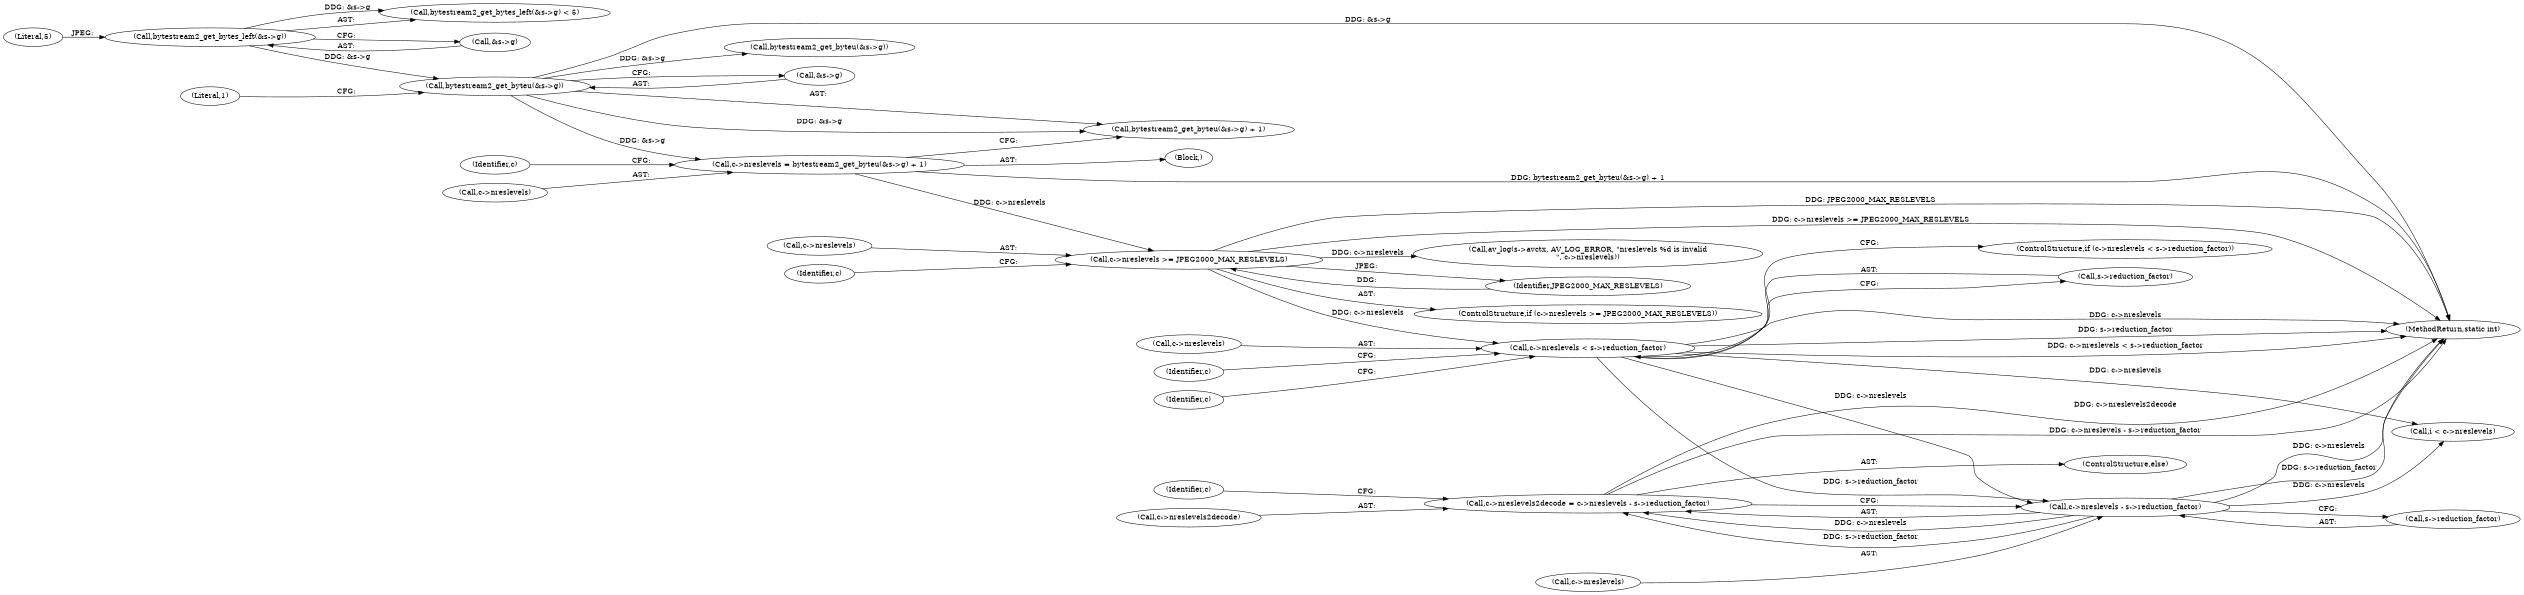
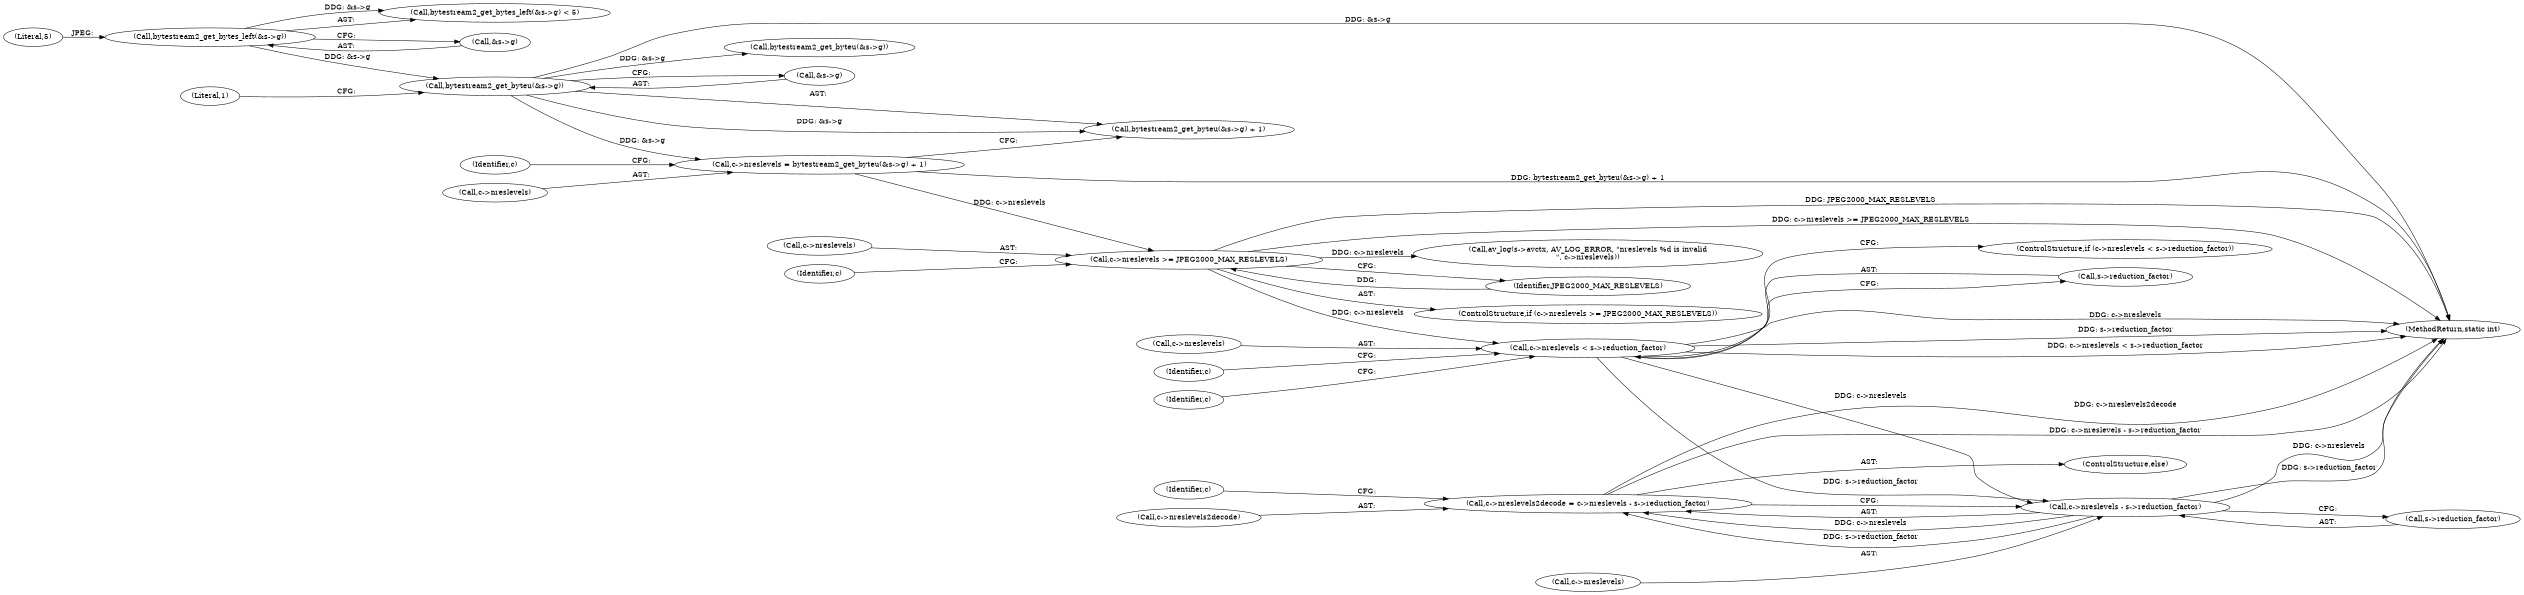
node "(Block,)": removed
edge "(Call,c->nreslevels >= JPEG2000_MAX_RESLEVELS)" -> "(Identifier,JPEG2000_MAX_RESLEVELS)": label "JPEG: " -> "CFG: "
node "(Call,i < c->nreslevels)": removed
